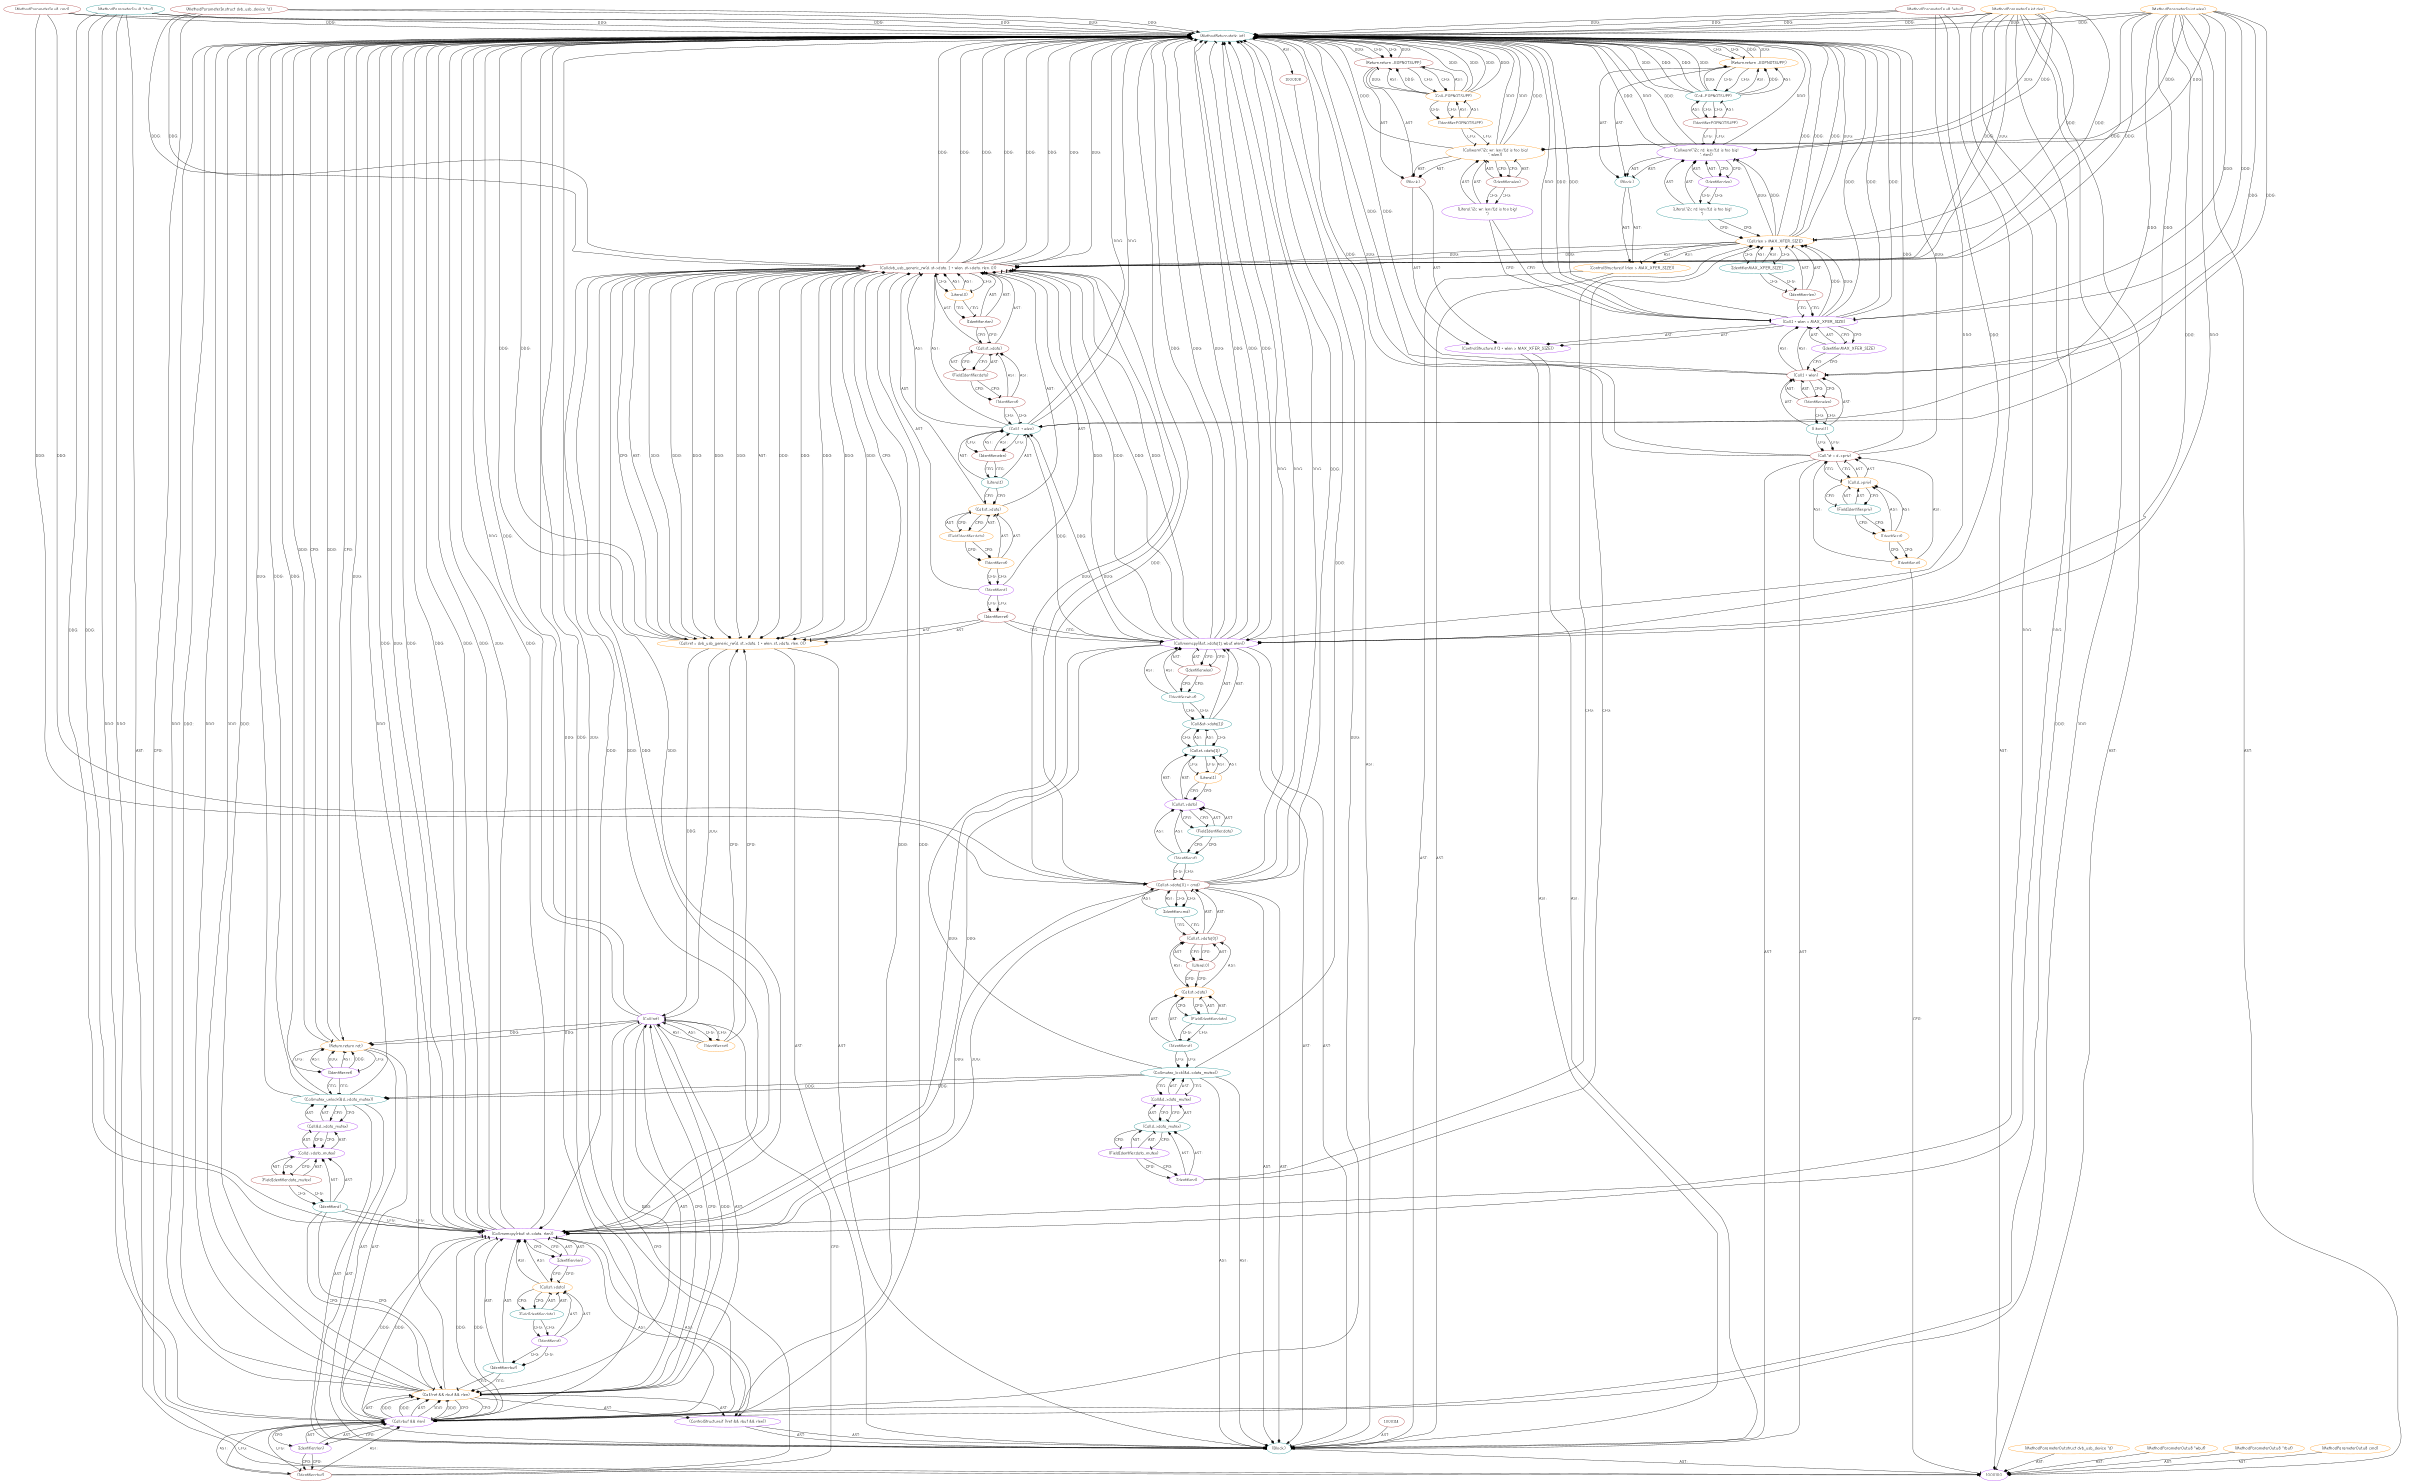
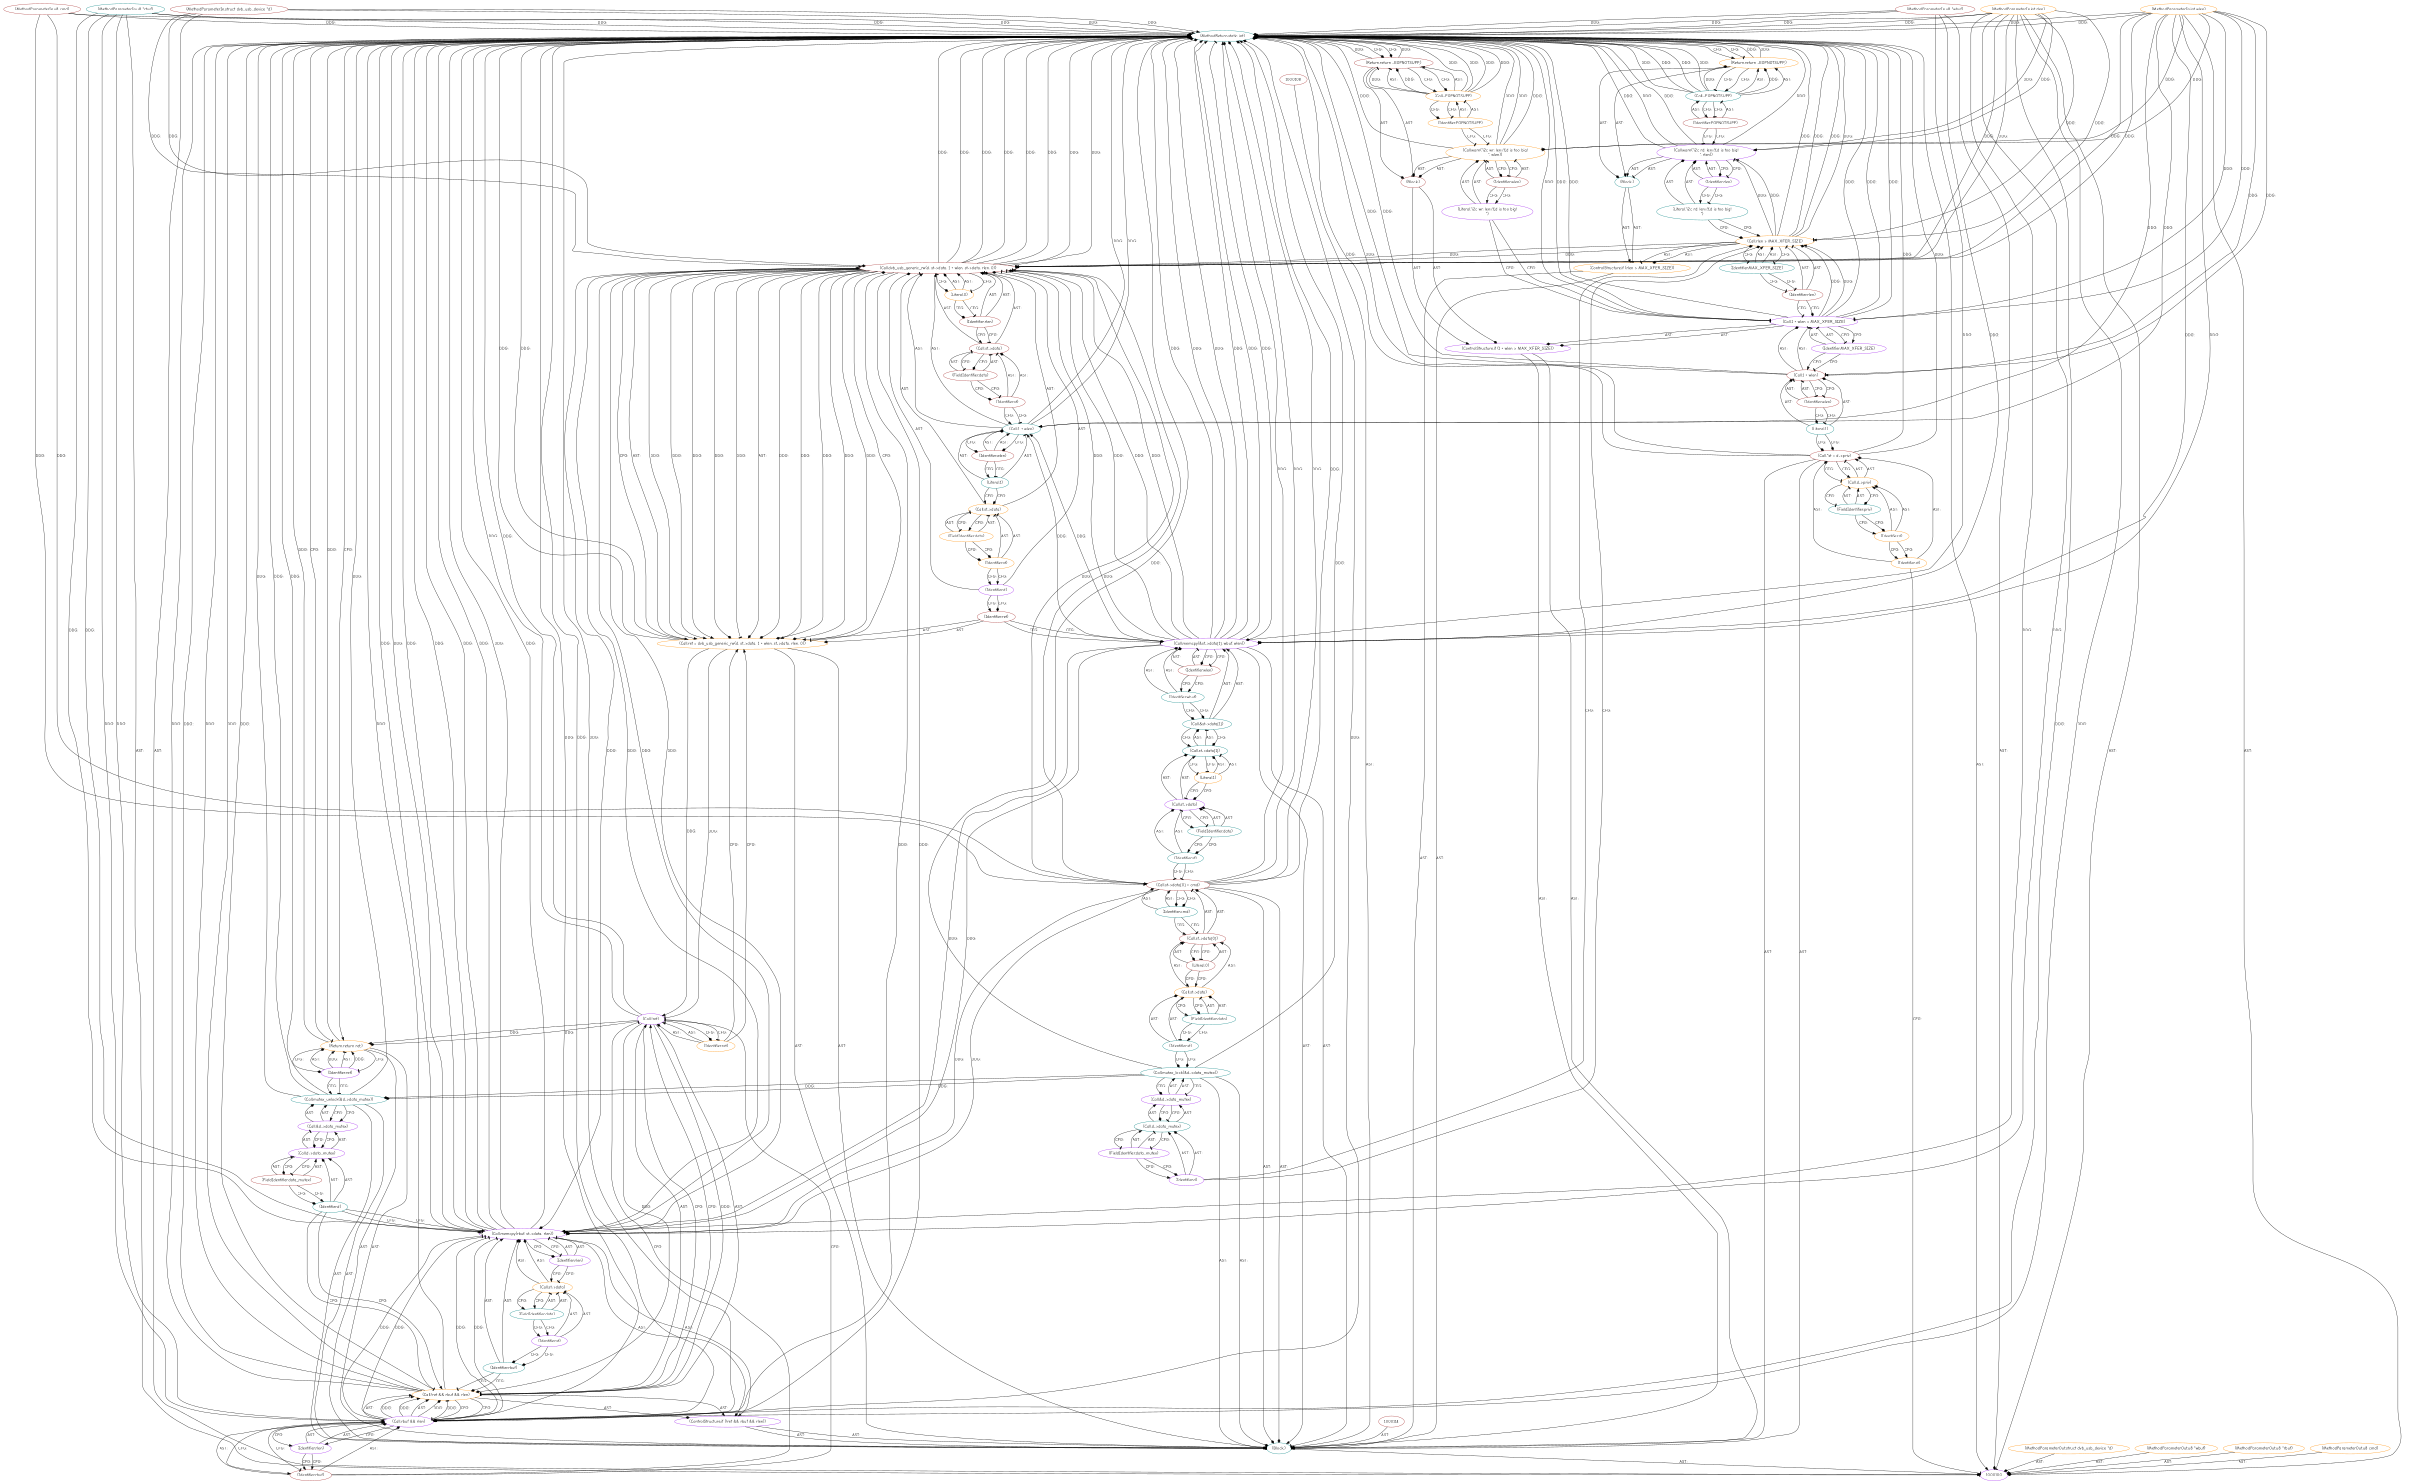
edge "(MethodReturn,static int)" -> "1000108": now "(MethodReturn,static int)" -> "1000100"
edge "(MethodParameterIn,struct dvb_usb_device *d)" -> "1000100": label "CFG: " -> "AST: "
